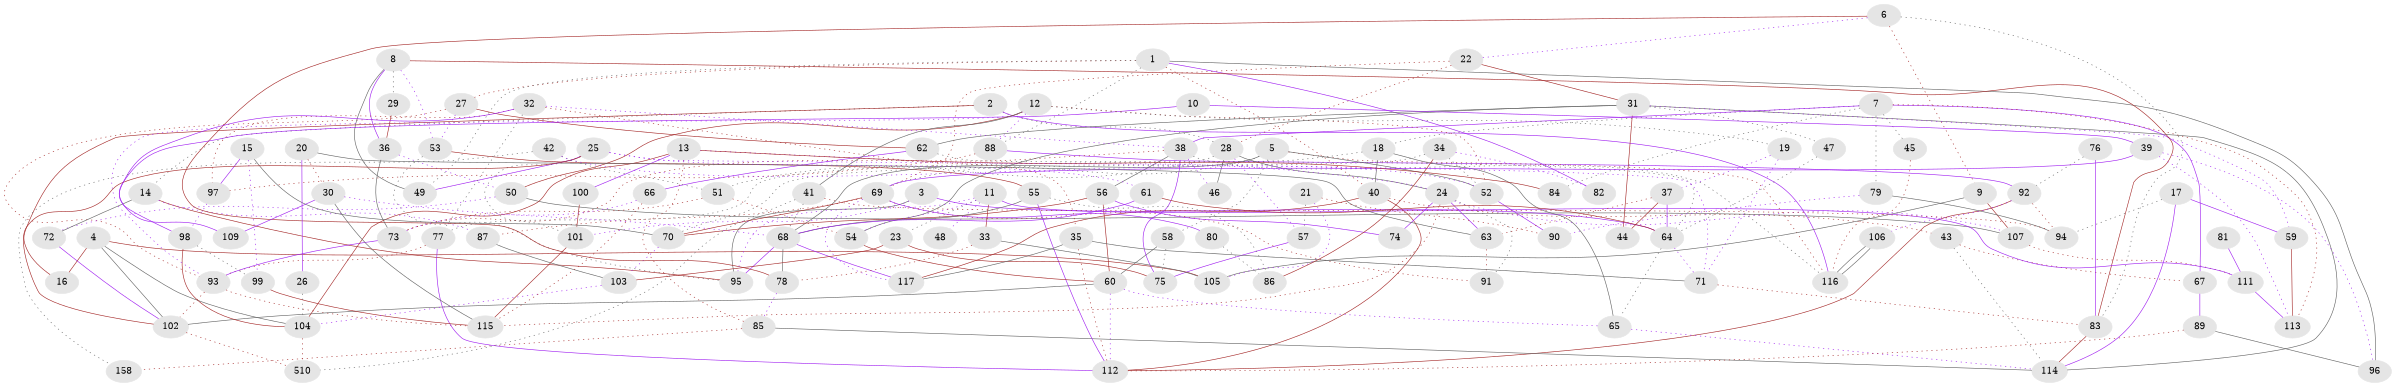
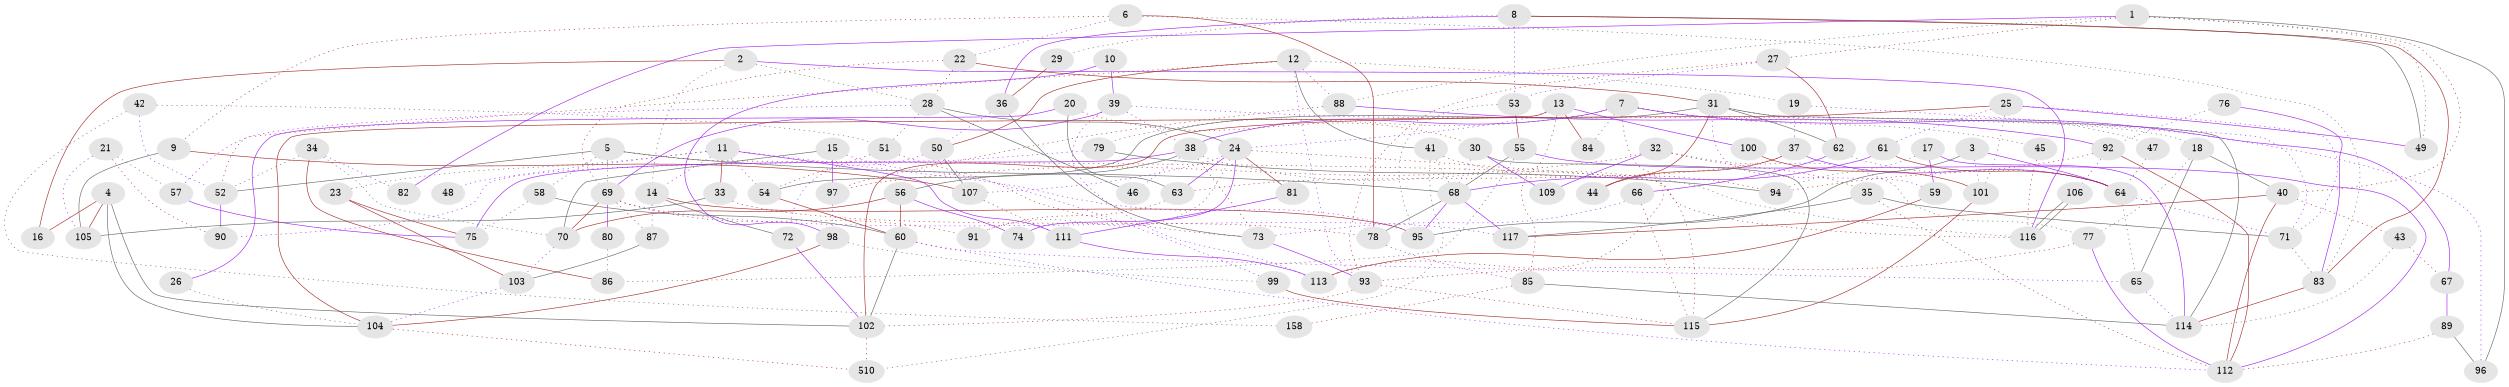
edge "32" -- "38": now "39" -- "38"
edge "24" -- "81": added
edge "11" -- "14": added
